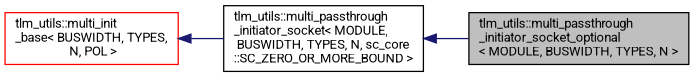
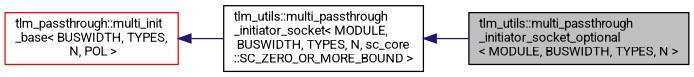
node "tlm_utils::multi_init _base< BUSWIDTH, TYPES, N, POL >": label "tlm_utils::multi_init _base< BUSWIDTH, TYPES, N, POL >" -> "tlm_passthrough::multi_init _base< BUSWIDTH, TYPES, N, POL >"
